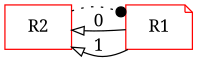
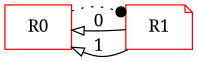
node "R2": label "R2" -> "R0"
